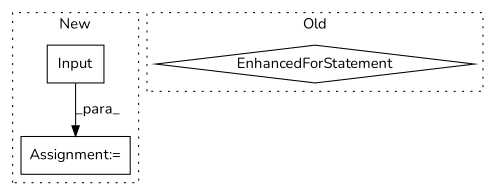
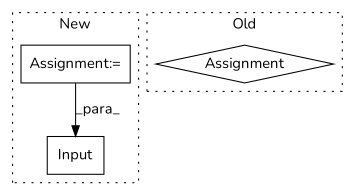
node "EnhancedForStatement": label "EnhancedForStatement" -> "Assignment"
edge "Input" -> "Assignment:=": reversed
